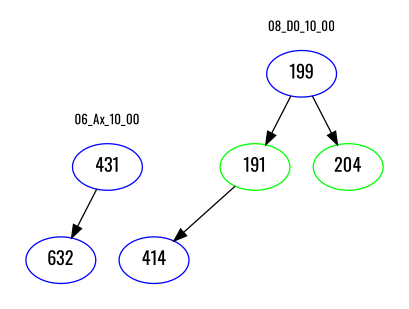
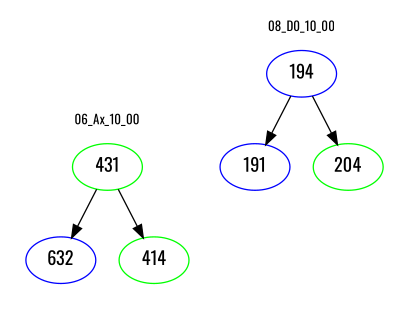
node "199": label "199" -> "194"
node "431": color blue -> green
node "191": color green -> blue
edge "191" -> "414": now "431" -> "414"
node "414": color blue -> green
